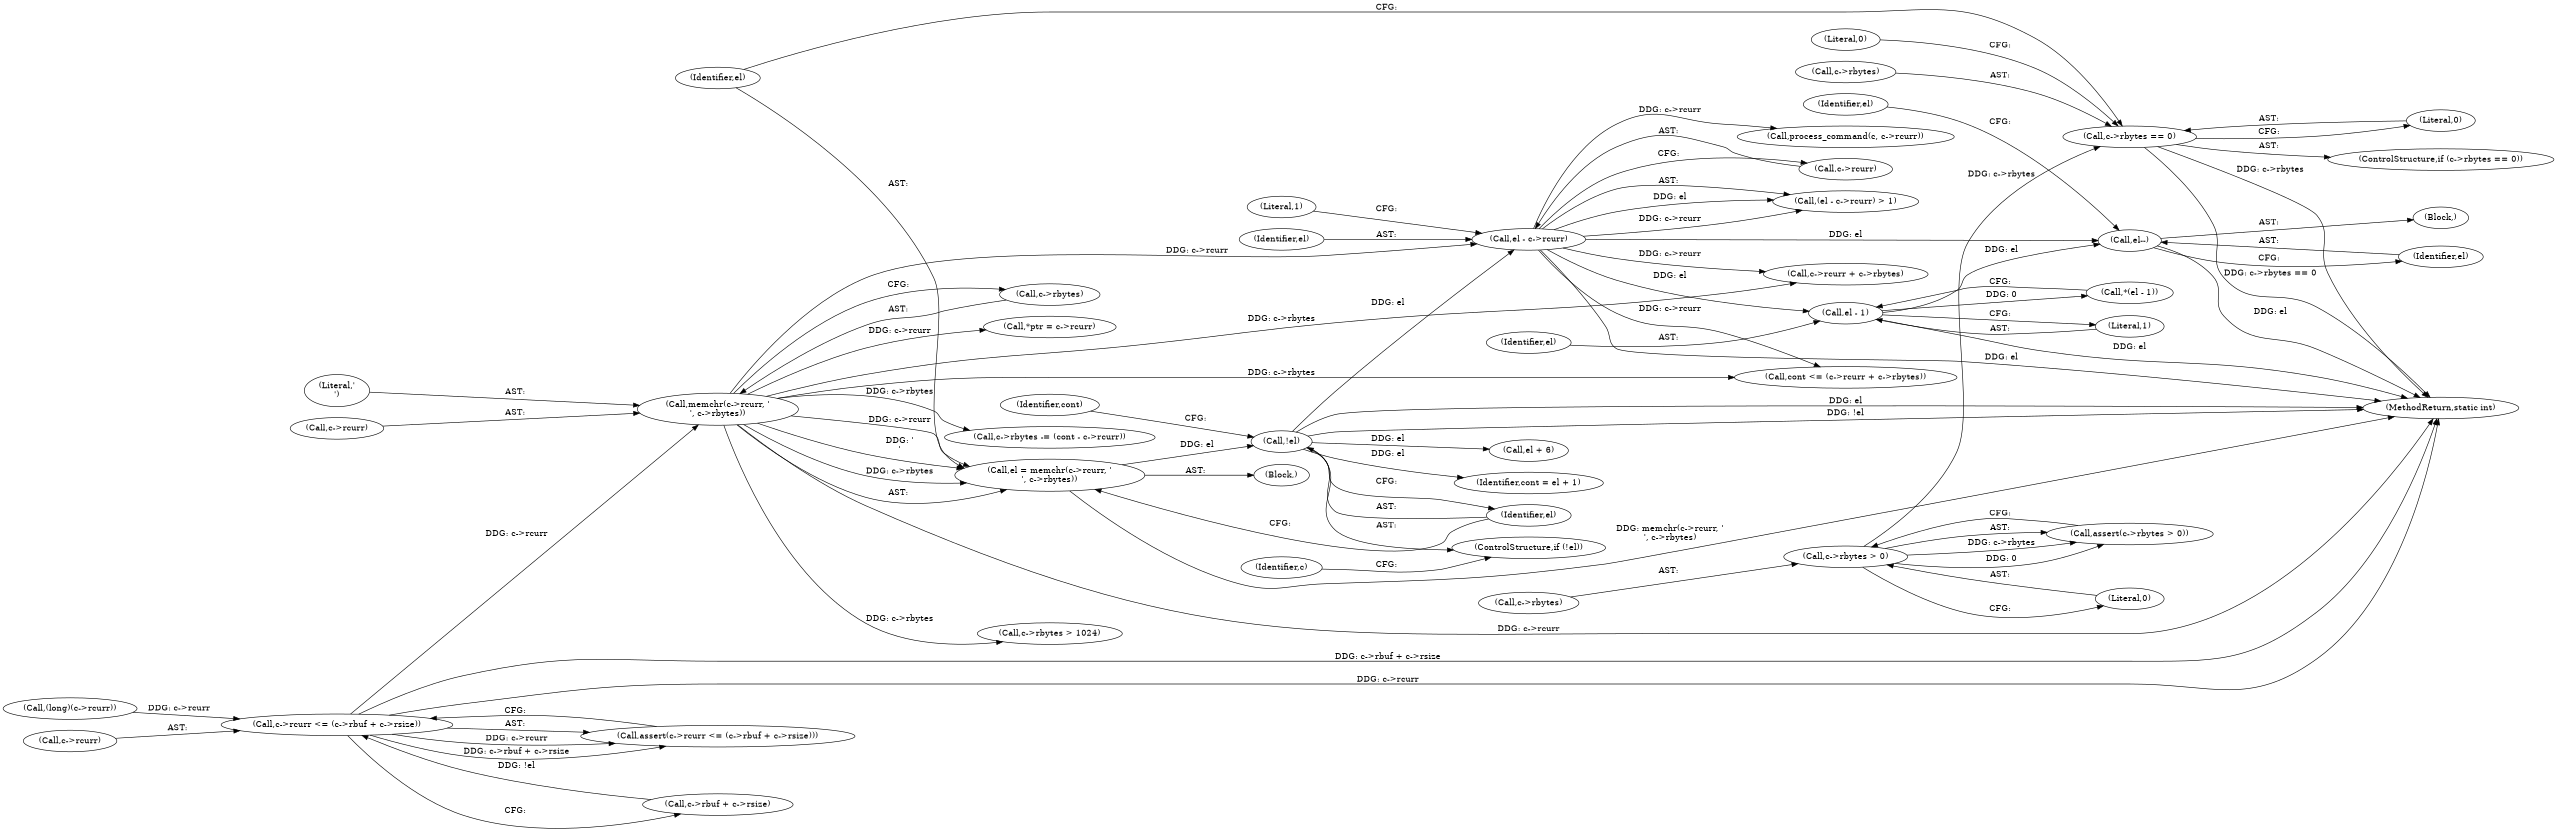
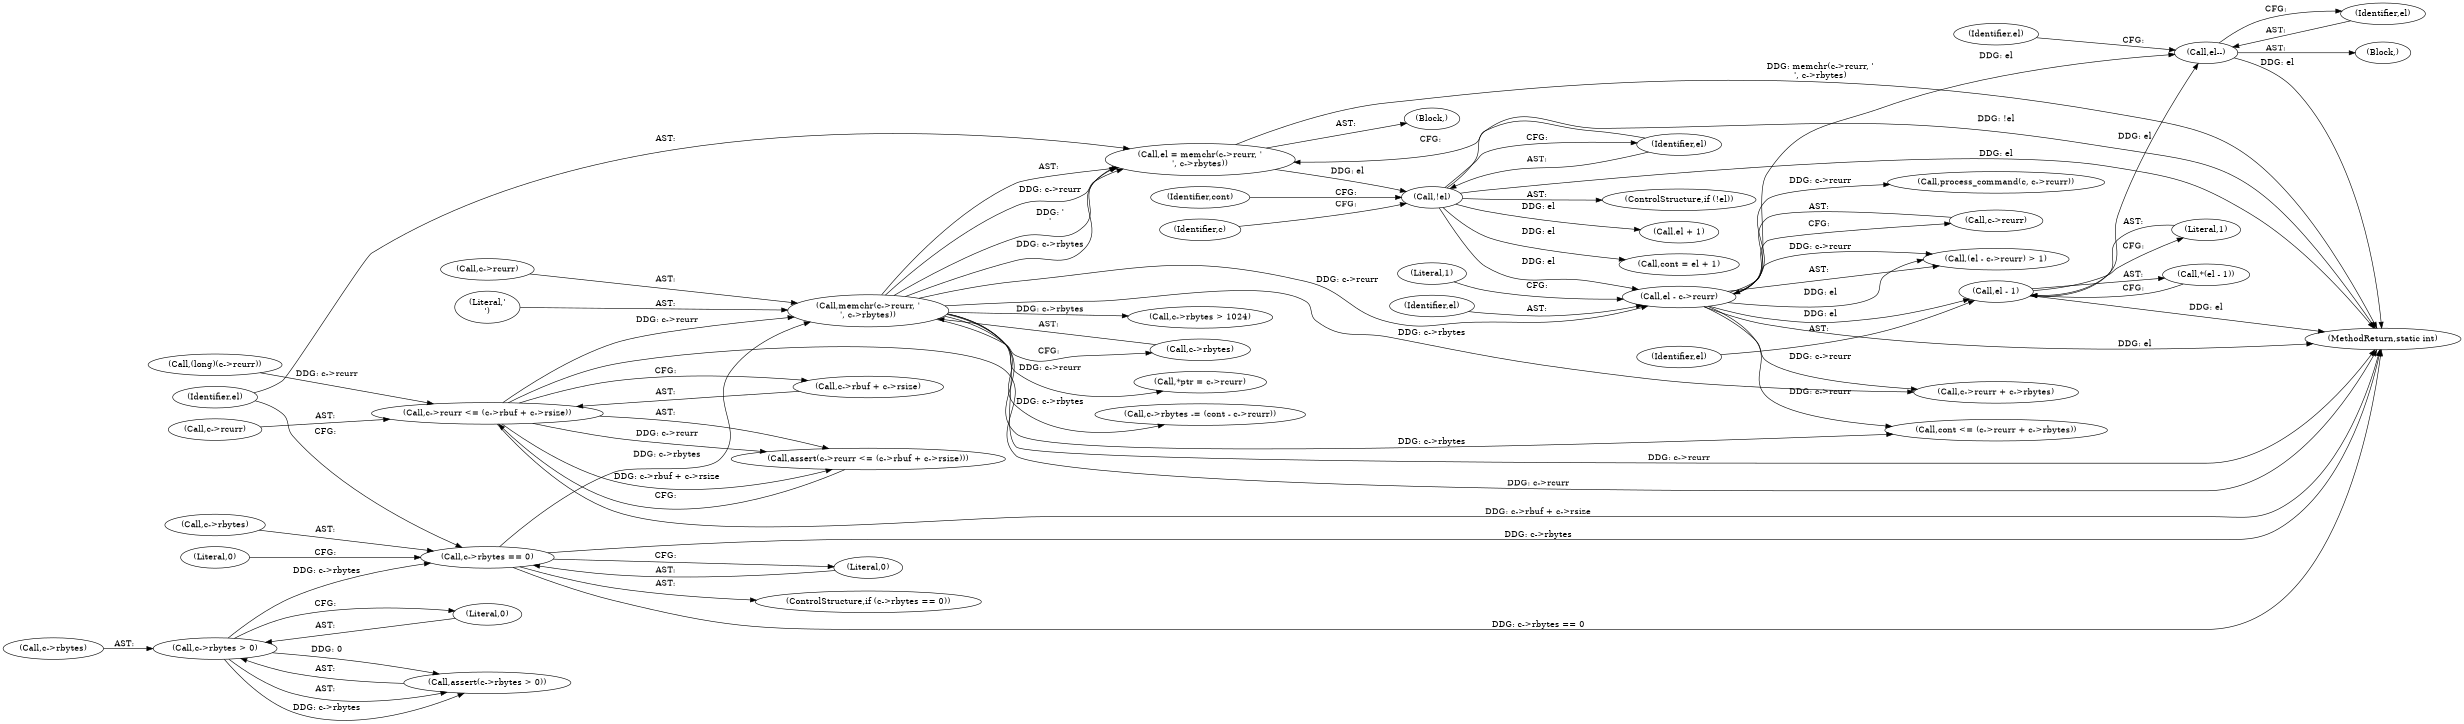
edge "(Call,el - 1)" -> "(Call,*(el - 1))": label "DDG: 0" -> "AST: "
node "(Call,el + 6)": label "(Call,el + 6)" -> "(Call,el + 1)"
edge "(Call,c->rbytes == 0)" -> "(Call,memchr(c->rcurr, ' ', c->rbytes))": added, label "DDG: c->rbytes"
node "(Identifier,cont = el + 1)": label "(Identifier,cont = el + 1)" -> "(Call,cont = el + 1)"
edge "(Call,assert(c->rbytes > 0))" -> "(Call,c->rbytes > 0)": label "CFG: " -> "AST: "
edge "(Identifier,c)" -> "(ControlStructure,if (!el))": now "(Identifier,c)" -> "(Call,!el)"
edge "(Call,c->rbuf + c->rsize)" -> "(Call,c->rcurr <= (c->rbuf + c->rsize))": label "DDG: !el" -> "AST: "
